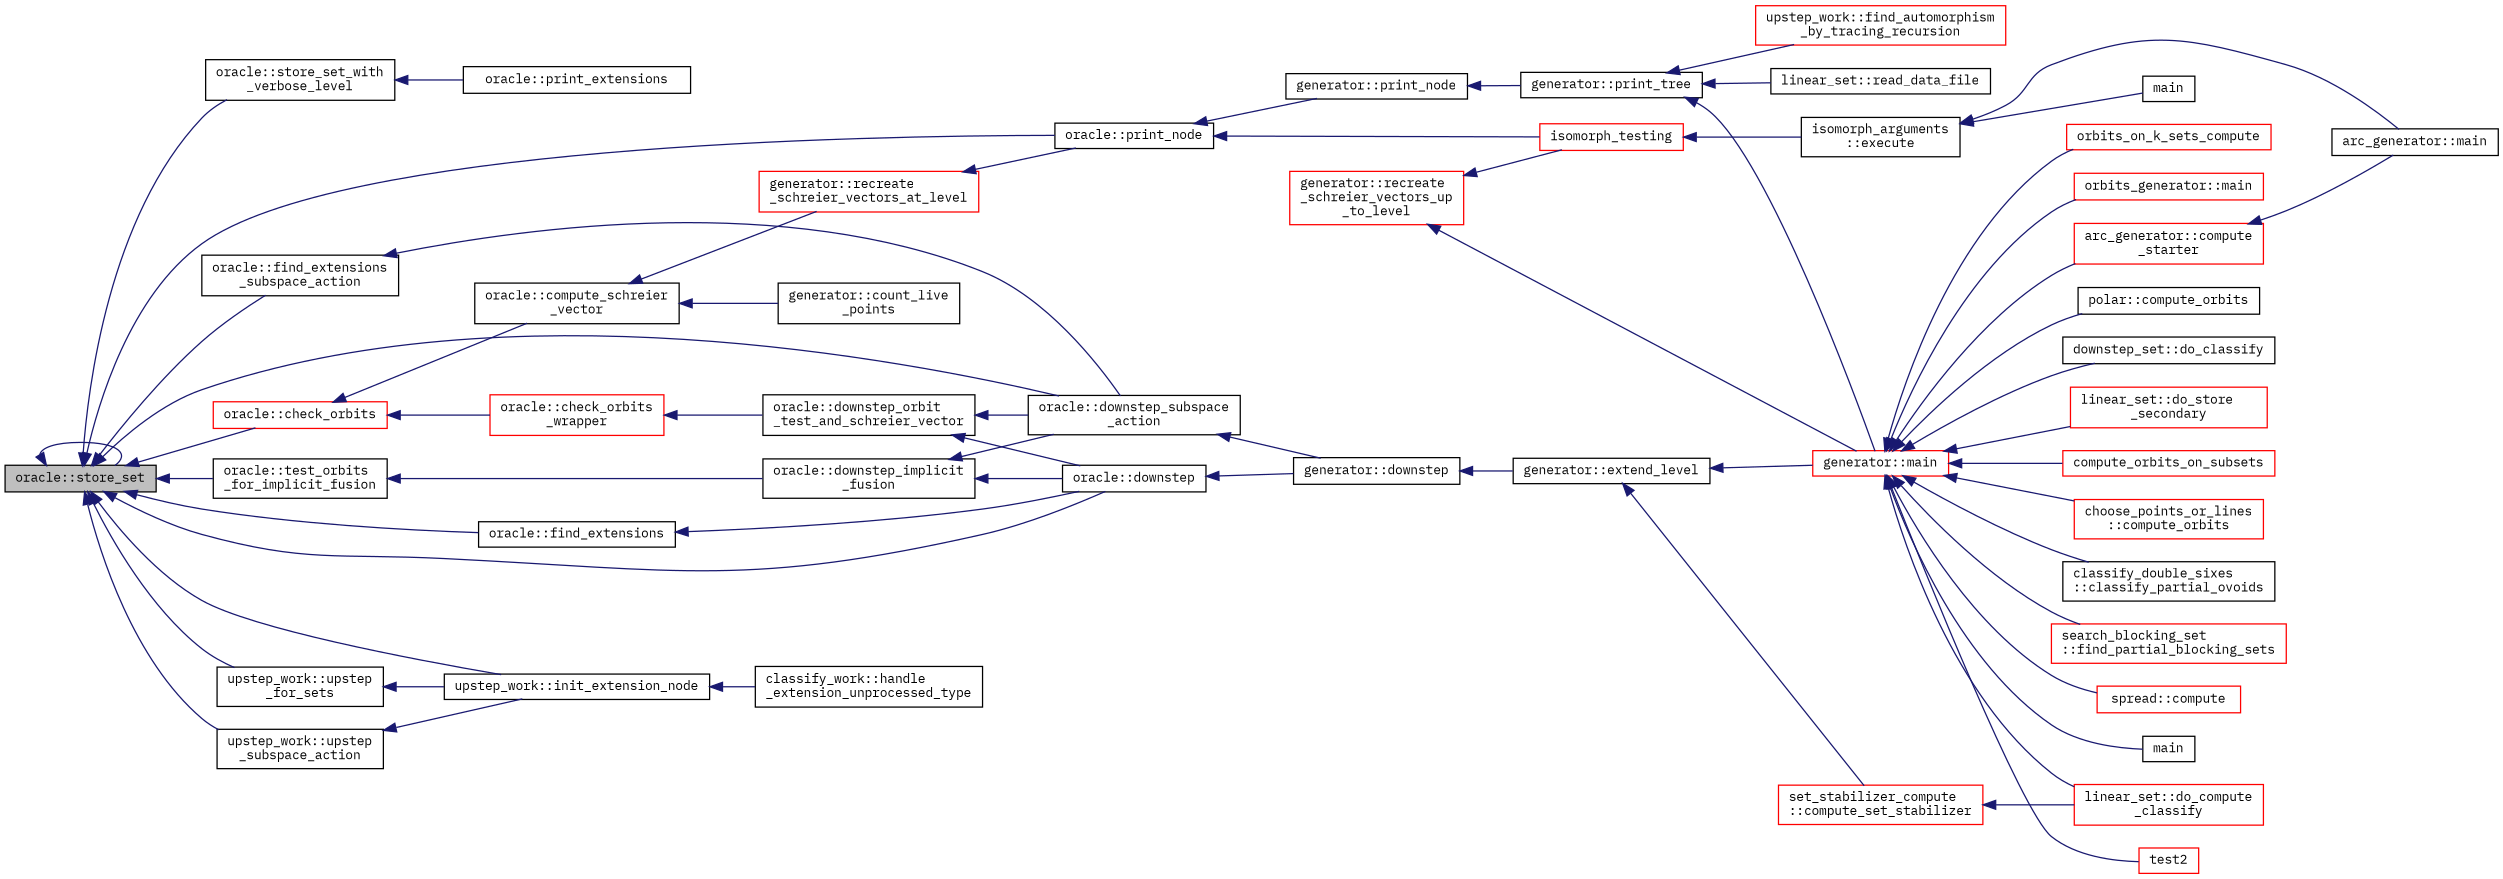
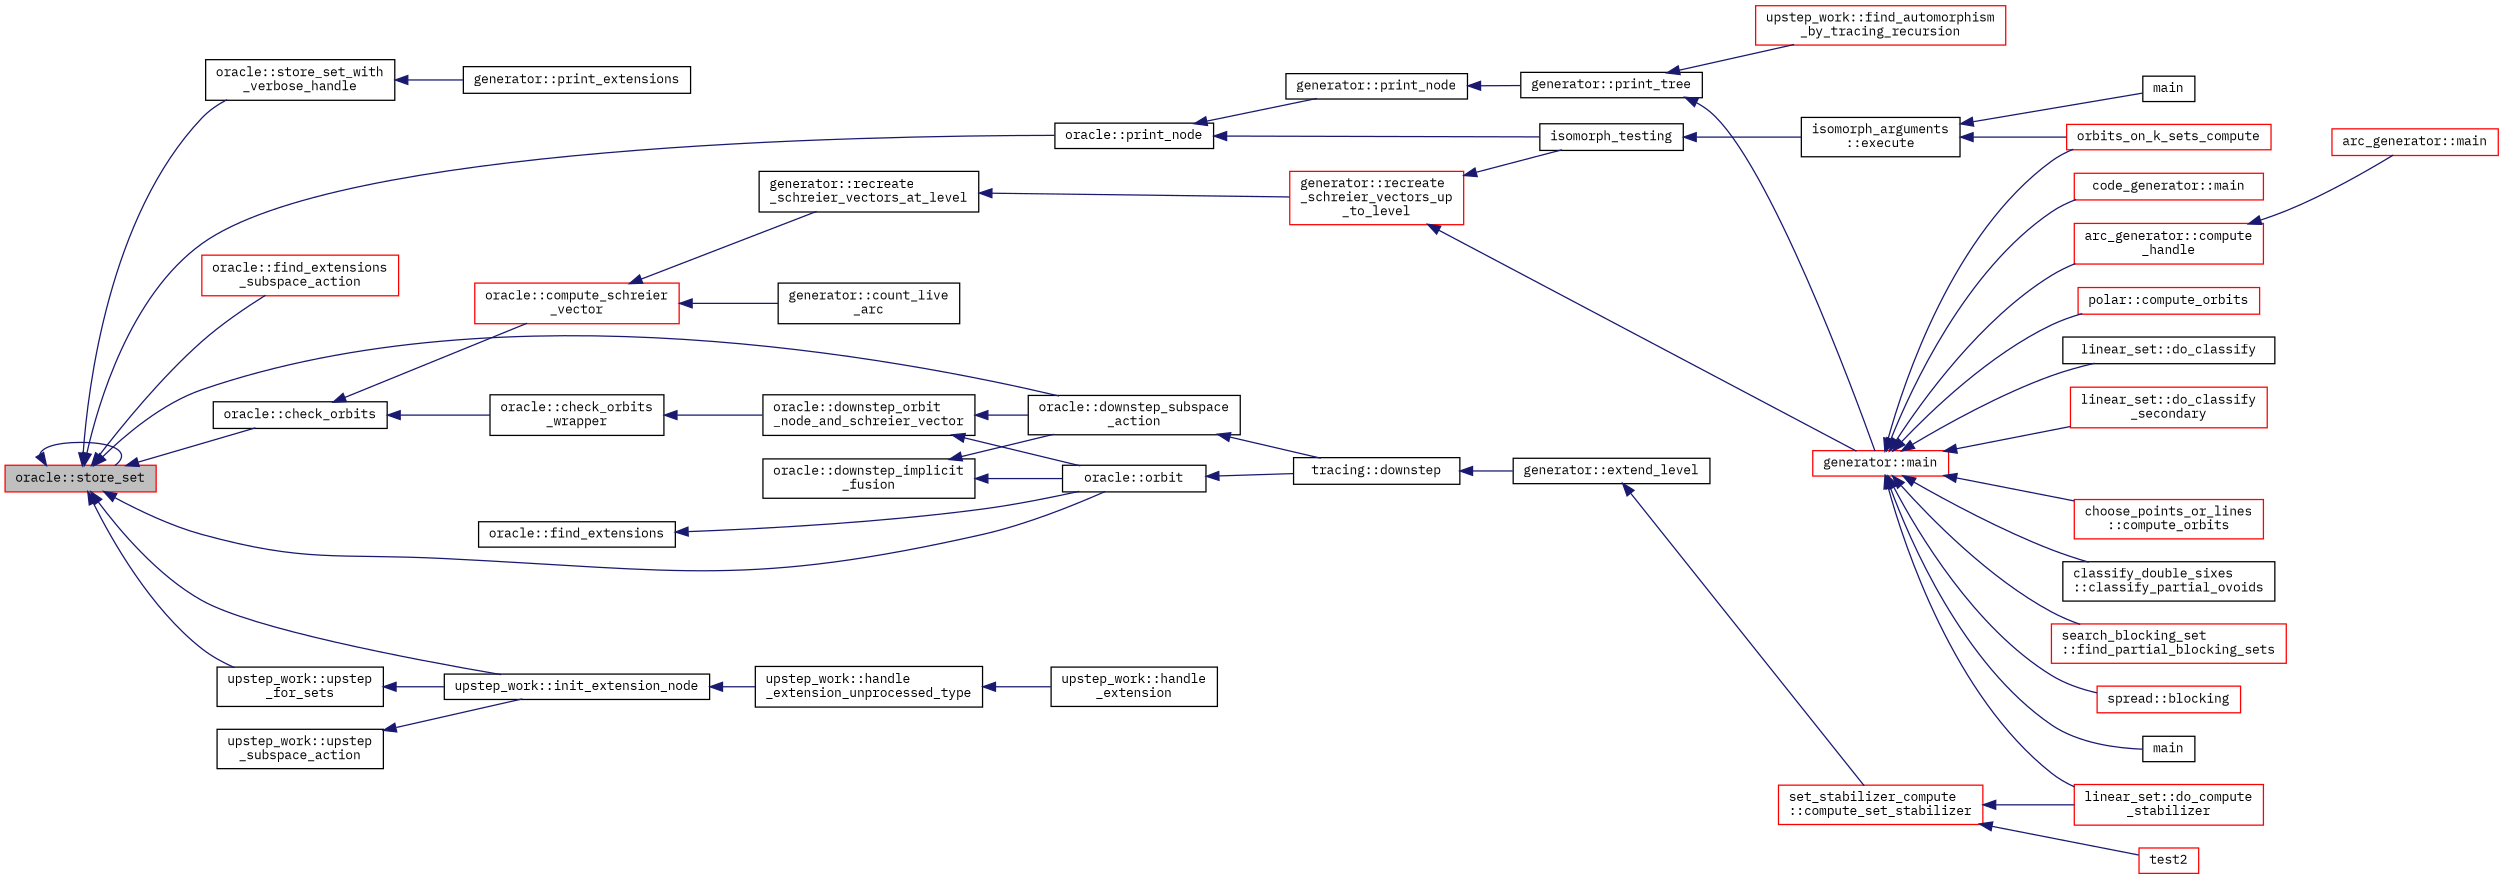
edge "arc_generator::main" -> "isomorph_arguments ::execute": now "orbits_on_k_sets_compute" -> "isomorph_arguments ::execute"
node "oracle::store_set_with _verbose_level": label "oracle::store_set_with _verbose_level" -> "oracle::store_set_with _verbose_handle"
node "oracle::print_extensions": label "oracle::print_extensions" -> "generator::print_extensions"
node "linear_set::read_data_file": removed
node "isomorph_testing": color red -> black
node "arc_generator::main": color black -> red
edge "oracle::print_node" -> "generator::recreate _schreier_vectors_at_level": now "generator::recreate _schreier_vectors_up _to_level" -> "generator::recreate _schreier_vectors_at_level"
node "orbits_generator::main": label "orbits_generator::main" -> "code_generator::main"
node "generator::recreate _schreier_vectors_at_level": color red -> black
edge "oracle::downstep_subspace _action" -> "oracle::find_extensions _subspace_action": removed
node "arc_generator::compute _starter": label "arc_generator::compute _starter" -> "arc_generator::compute _handle"
node "oracle::find_extensions _subspace_action": color black -> red
node "polar::compute_orbits": color black -> red
node "oracle::compute_schreier _vector": color black -> red
node "generator::count_live _points": label "generator::count_live _points" -> "generator::count_live _arc"
node "downstep_set::do_classify": label "downstep_set::do_classify" -> "linear_set::do_classify"
node "linear_set::do_store _secondary": label "linear_set::do_store _secondary" -> "linear_set::do_classify _secondary"
node "oracle::check_orbits": color red -> black
node "oracle::check_orbits _wrapper": color red -> black
node "oracle::downstep_orbit _test_and_schreier_vector": label "oracle::downstep_orbit _test_and_schreier_vector" -> "oracle::downstep_orbit _node_and_schreier_vector"
node "compute_orbits_on_subsets": removed
edge "generator::main" -> "generator::extend_level": removed
node "generator::downstep": label "generator::downstep" -> "tracing::downstep"
node "oracle::store_set": color black -> red
node "oracle::test_orbits _for_implicit_fusion": removed
node "oracle::downstep": label "oracle::downstep" -> "oracle::orbit"
edge "oracle::find_extensions" -> "oracle::store_set": removed
edge "upstep_work::upstep _subspace_action" -> "oracle::store_set": removed
node "classify_work::handle _extension_unprocessed_type": label "classify_work::handle _extension_unprocessed_type" -> "upstep_work::handle _extension_unprocessed_type"
node "upstep_work::handle _extension": added
node "spread::compute": label "spread::compute" -> "spread::blocking"
edge "test2" -> "generator::main": now "test2" -> "set_stabilizer_compute ::compute_set_stabilizer"
node "linear_set::do_compute _classify": label "linear_set::do_compute _classify" -> "linear_set::do_compute _stabilizer"
